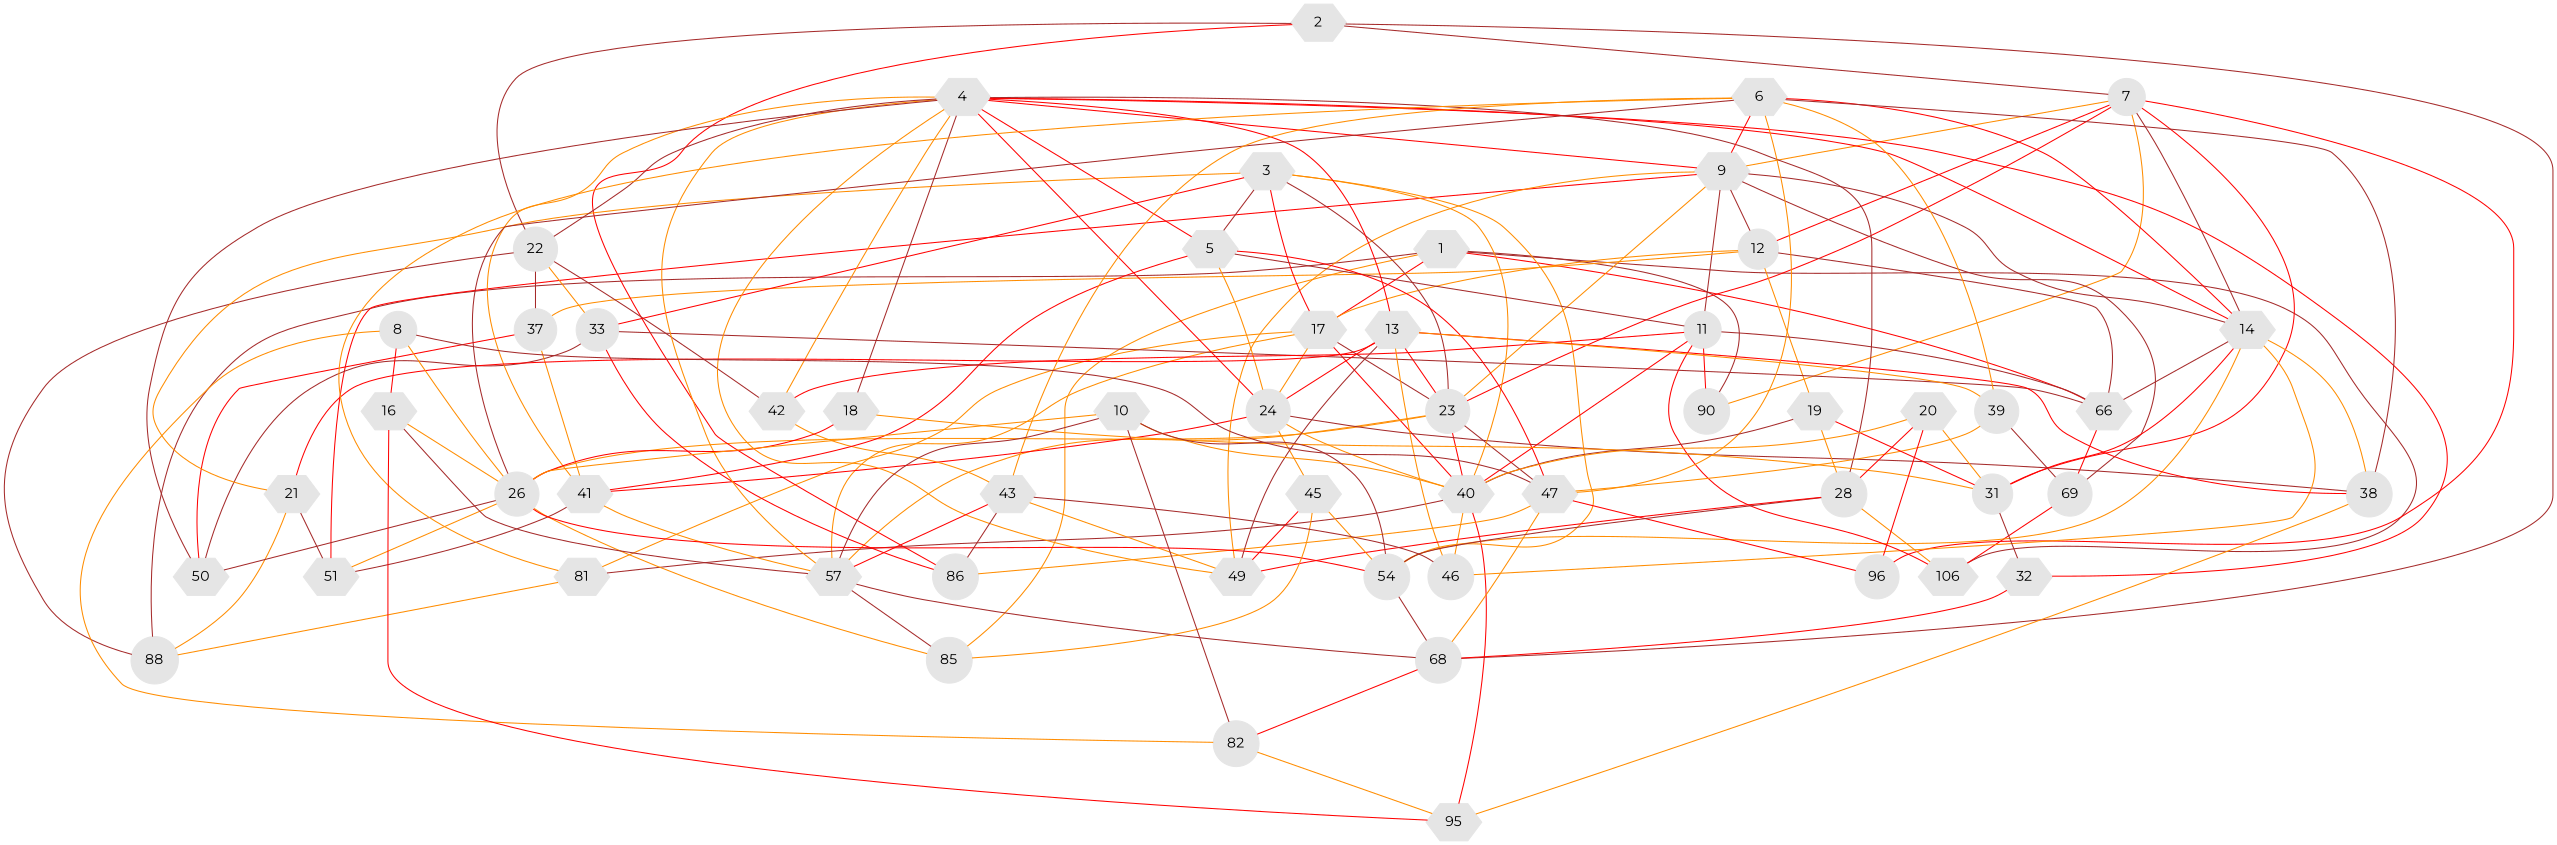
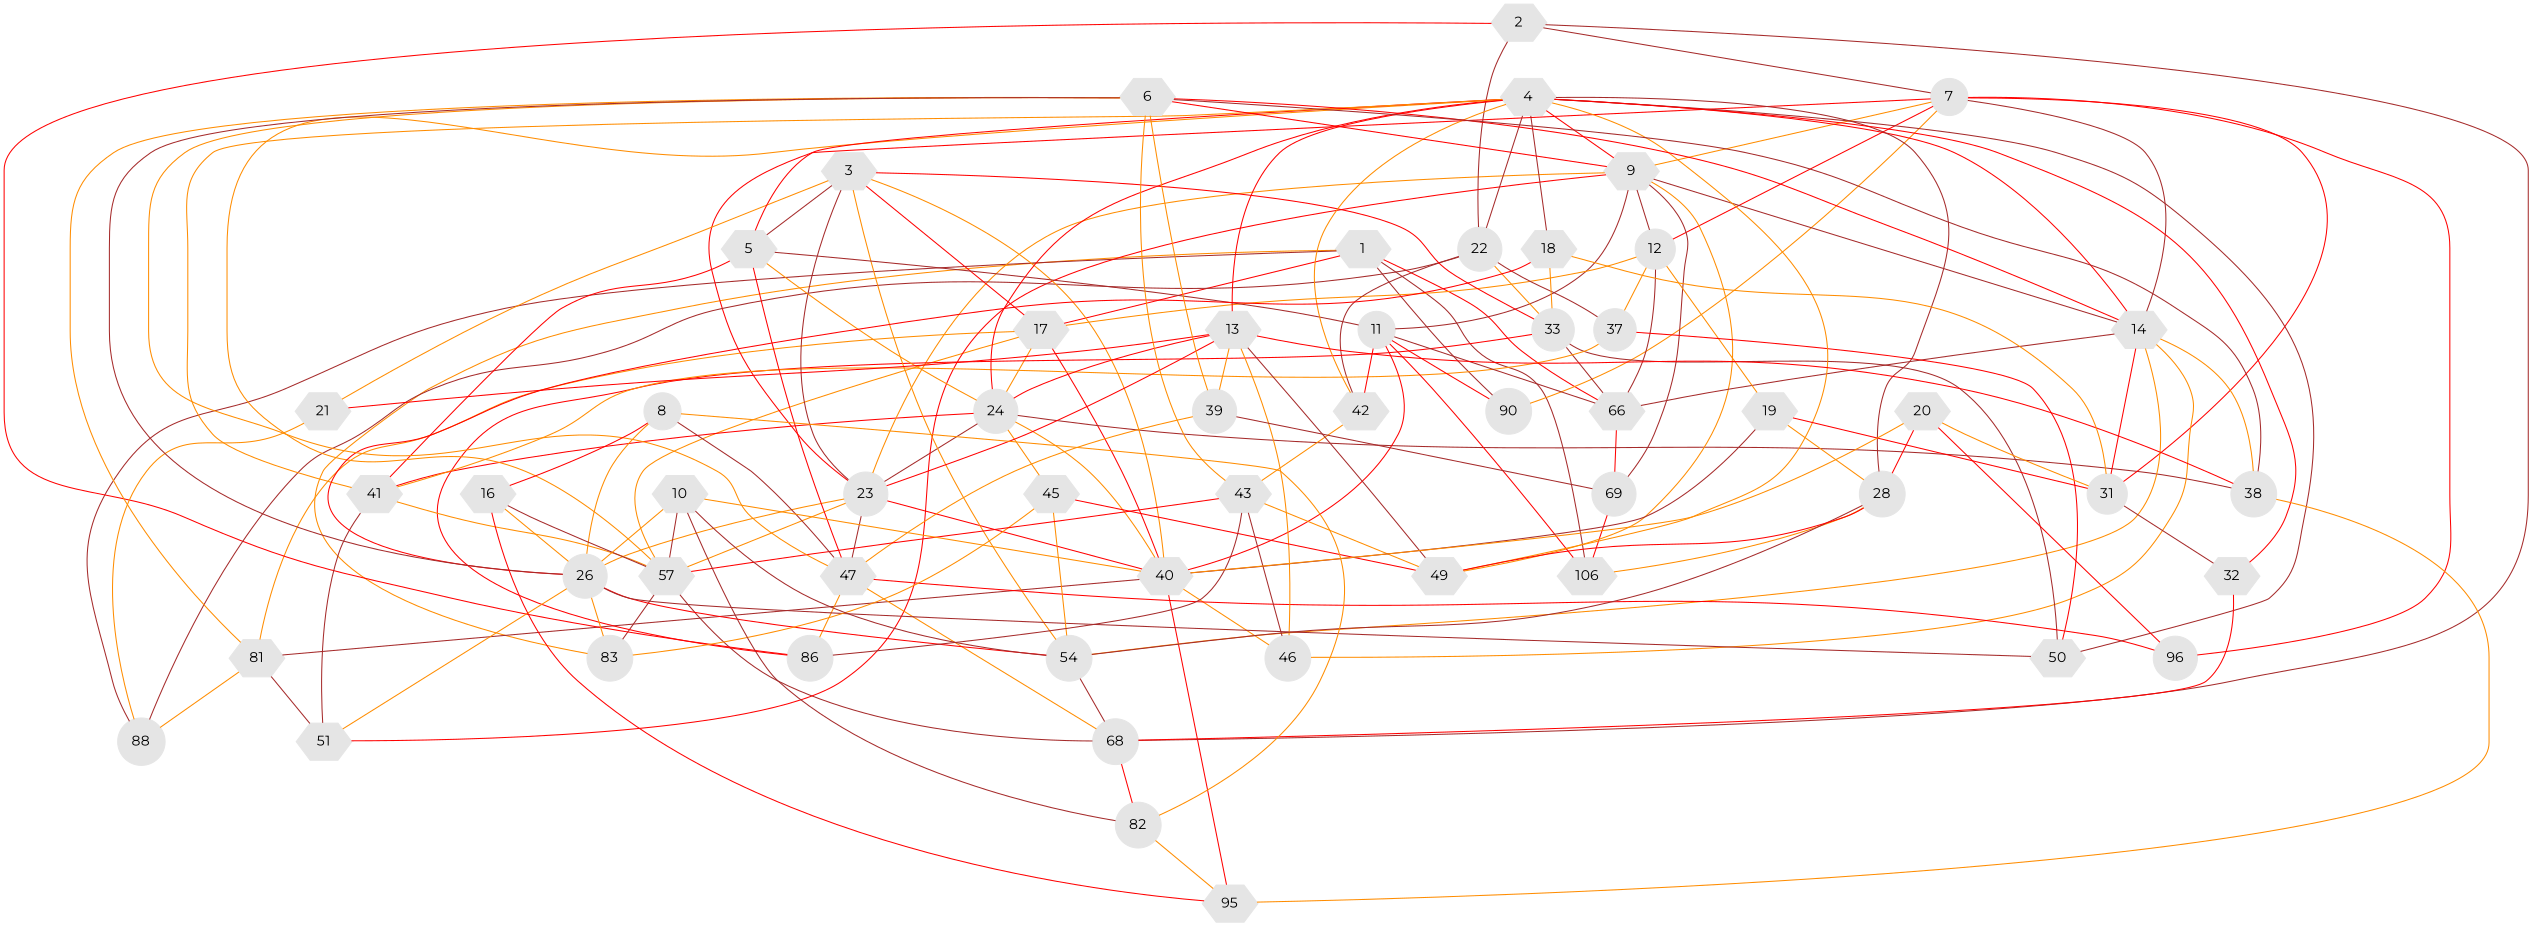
edge "18" -- "33": added
edge "17" -- "23": now "24" -- "23"
edge "21" -- "51": now "81" -- "51"
node "85": label "85" -> "83"
